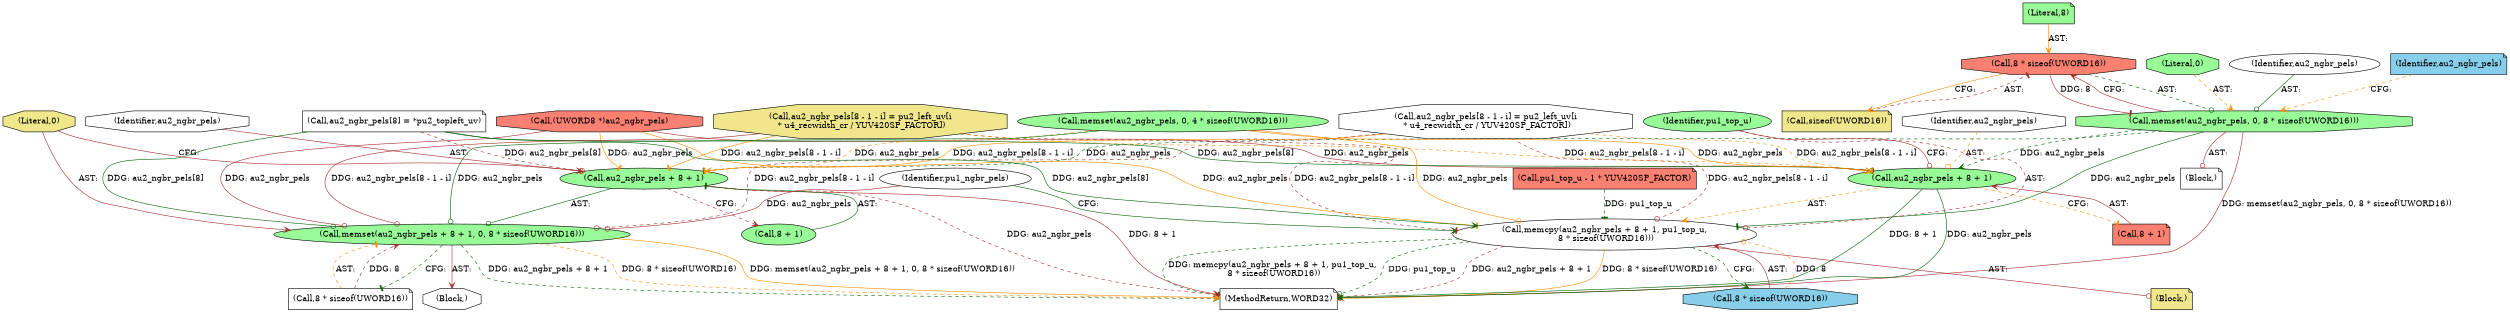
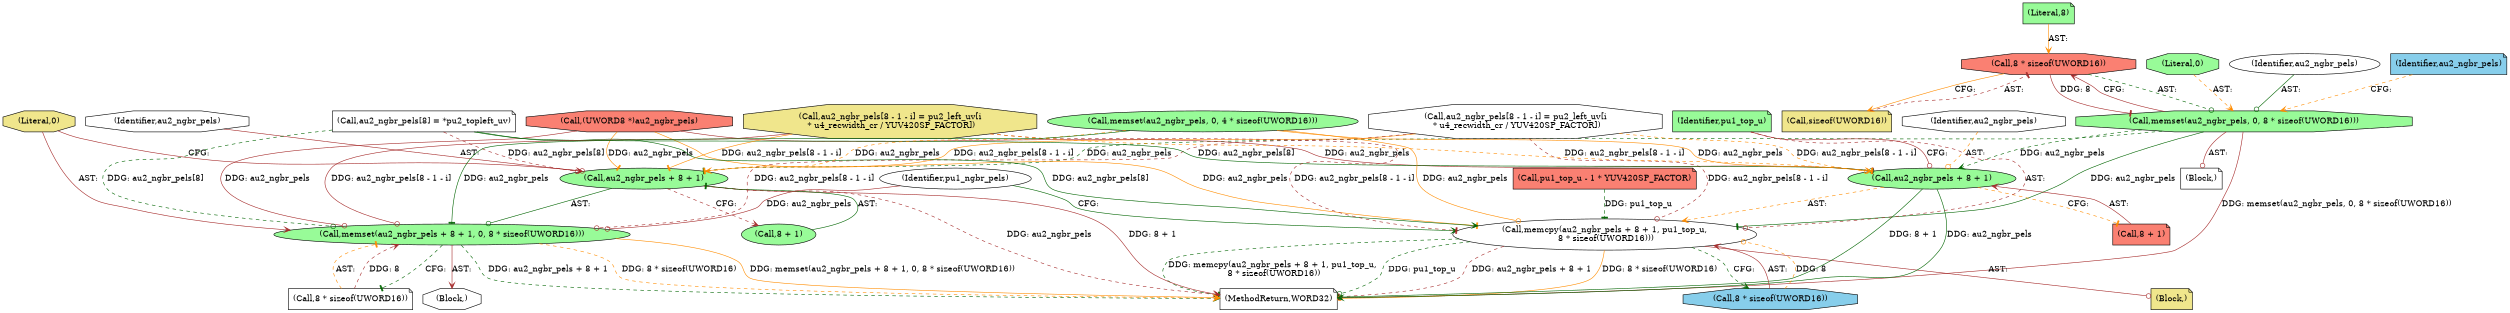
node "(Identifier,pu1_top_u)": shape ellipse -> note
edge "(Call,memset(au2_ngbr_pels, 0, 4 * sizeof(UWORD16)))" -> "(Call,memset(au2_ngbr_pels + 8 + 1, 0, 8 * sizeof(UWORD16)))": arrowhead odot -> tee
edge "(Call,au2_ngbr_pels[8] = *pu2_topleft_uv)" -> "(Call,memset(au2_ngbr_pels + 8 + 1, 0, 8 * sizeof(UWORD16)))": style solid -> dashed
